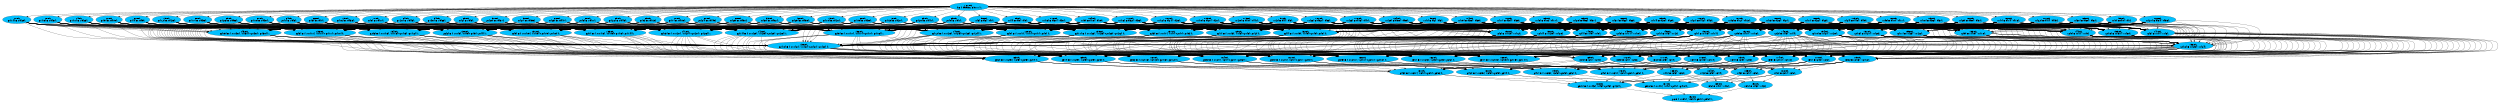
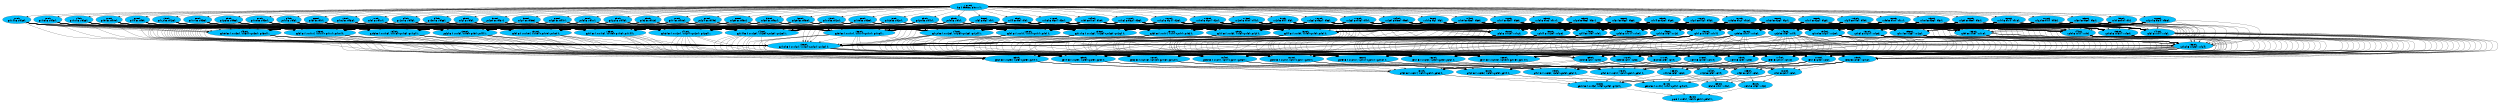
edge "64:AS p1[1] = ~d[3];" -> "138:AS p2[10] = { ~v1[21], (v1[21])? p1[21] : p1[20] };": now "136:AS p2[8] = { ~v1[17], (v1[17])? p1[17] : p1[16] };" -> "138:AS p2[10] = { ~v1[21], (v1[21])? p1[21] : p1[20] };"
